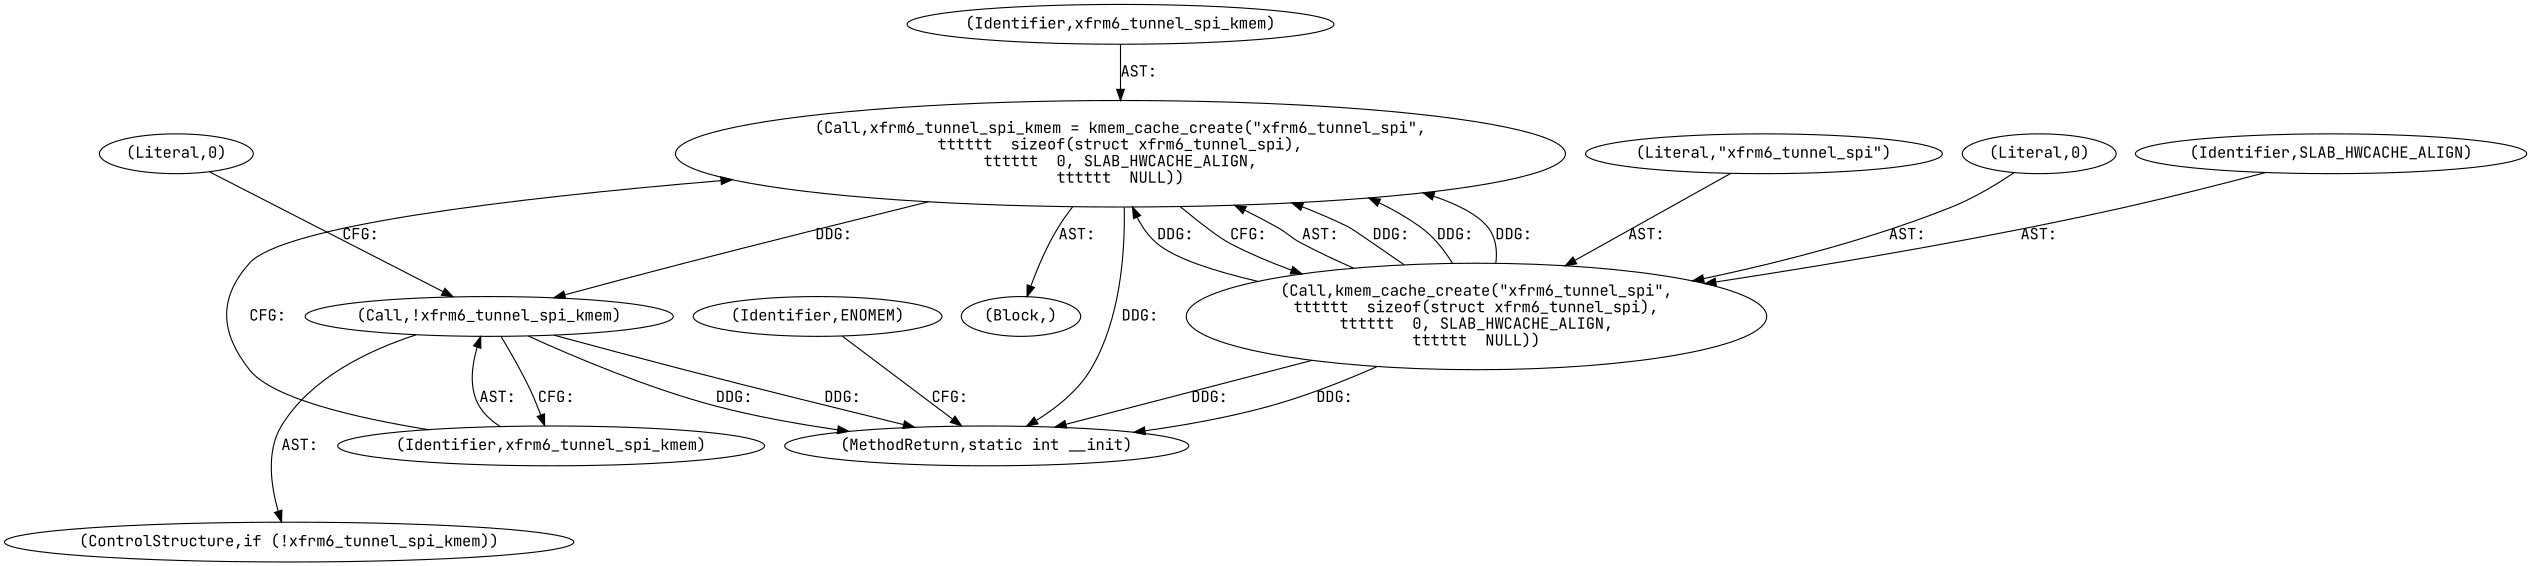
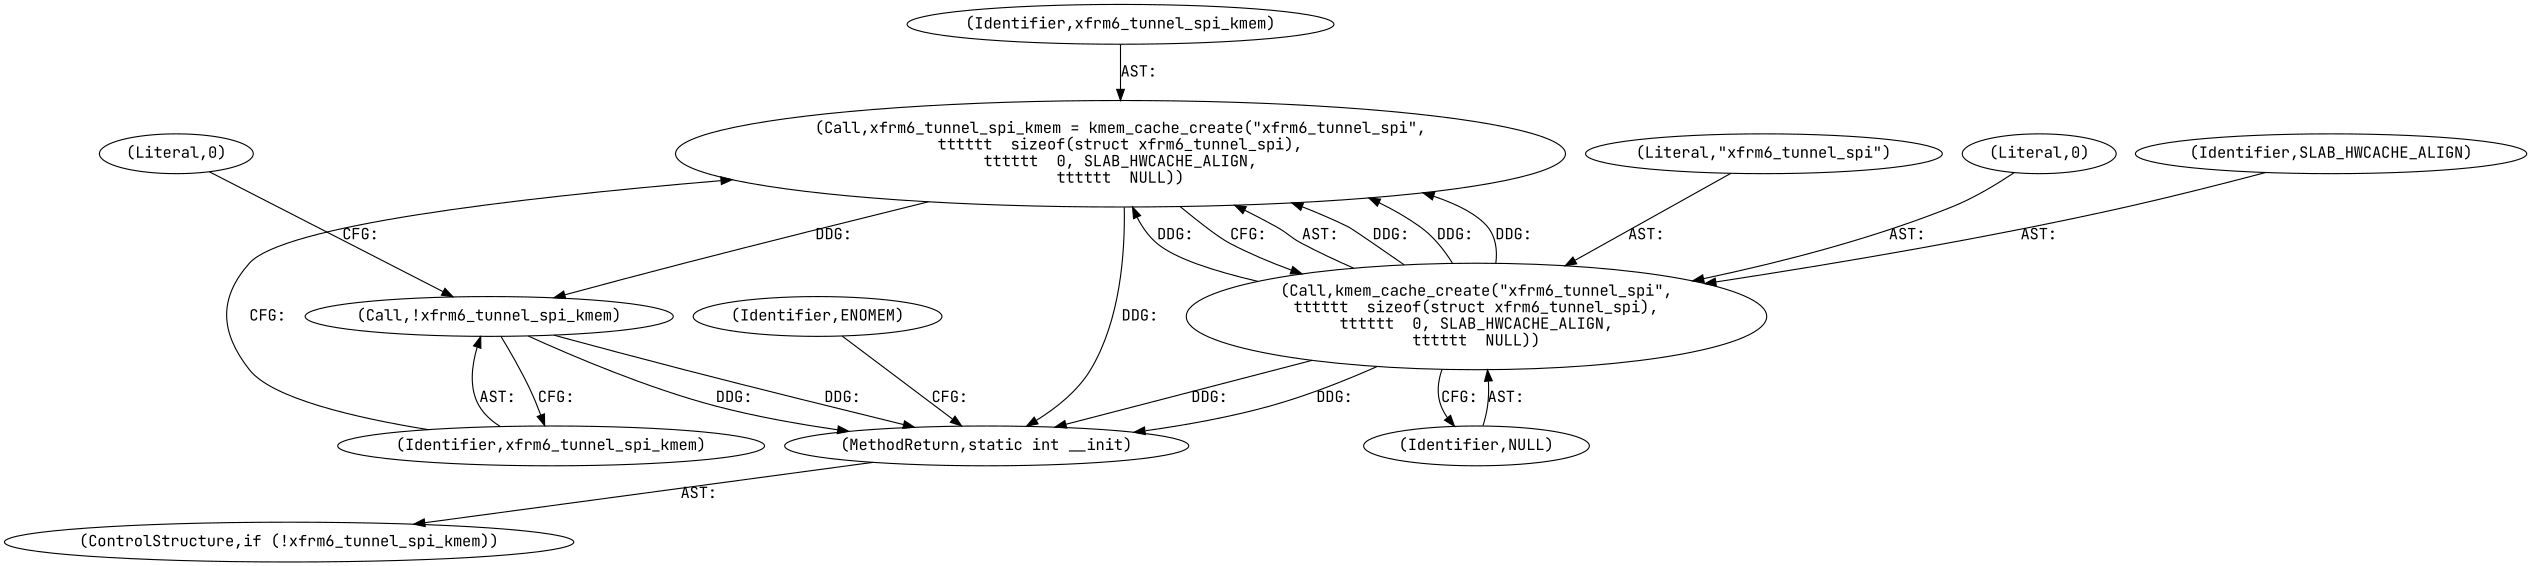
node "(Block,)": removed
edge "(Call,!xfrm6_tunnel_spi_kmem)" -> "(ControlStructure,if (!xfrm6_tunnel_spi_kmem))": now "(MethodReturn,static int __init)" -> "(ControlStructure,if (!xfrm6_tunnel_spi_kmem))"
node "(Identifier,NULL)": added
